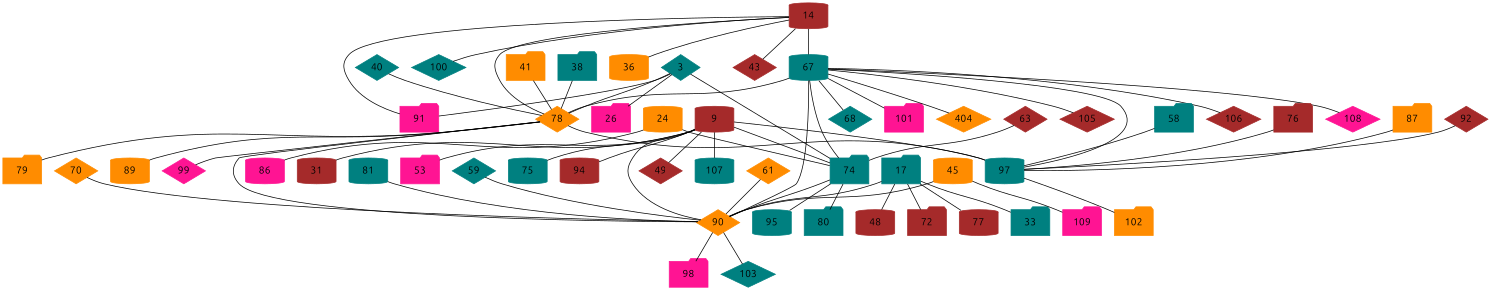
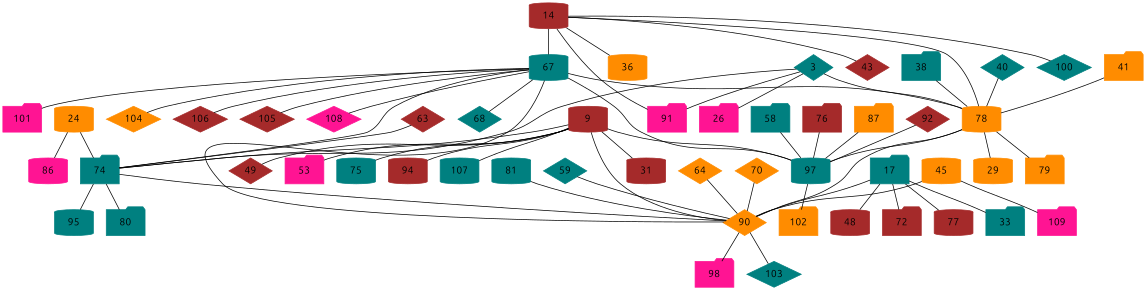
node "78": shape diamond -> cylinder
node "404": label "404" -> "104"
node "89": label "89" -> "29"
node "99": removed
node "61": label "61" -> "64"
